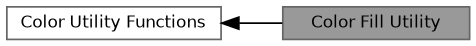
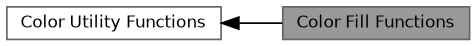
node "Color Fill Utility": label "Color Fill Utility" -> "Color Fill Functions"
